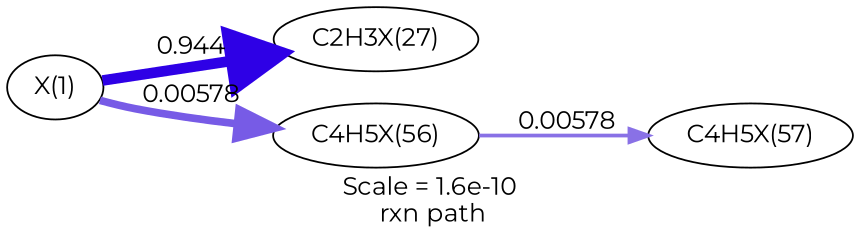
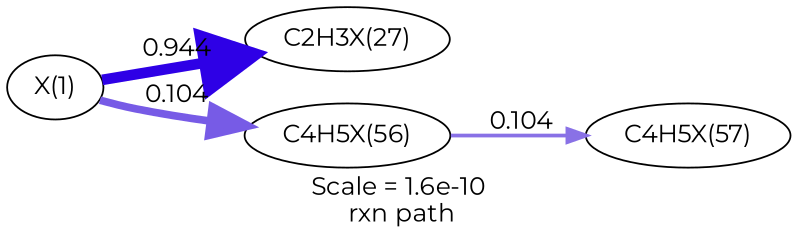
edge "X(1)" -> "C4H5X(56)": label " 0.00578" -> " 0.104"
edge "C4H5X(56)" -> "C4H5X(57)": label " 0.00578" -> " 0.104"
